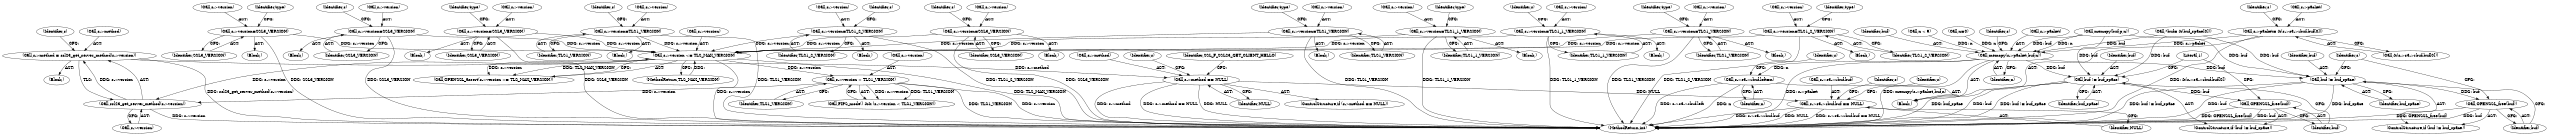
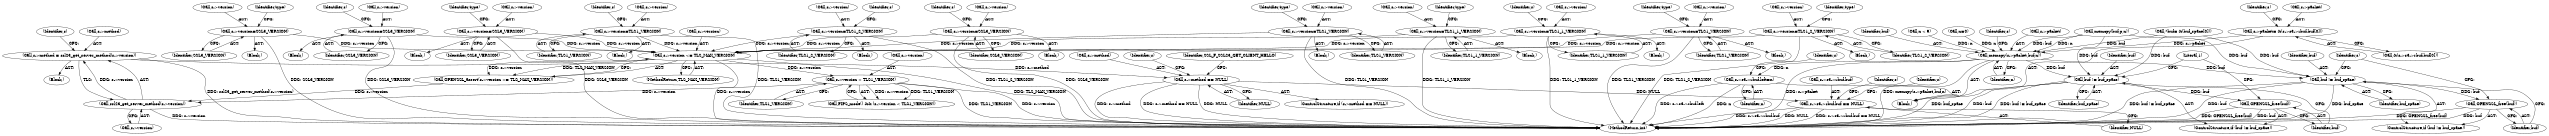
edge "(Call,s->version <= TLS_MAX_VERSION)" -> "(Call,ssl23_get_server_method(s->version))": now "(Call,OPENSSL_assert(s->version <= TLS_MAX_VERSION))" -> "(Call,ssl23_get_server_method(s->version))"
edge "(MethodReturn,TLS_MAX_VERSION)" -> "(Call,s->version <= TLS_MAX_VERSION)": label "DDG: " -> "AST: "
edge "(Call,s->packet= &(s->s3->rbuf.buf[0]))" -> "(MethodReturn,int)": removed, label "DDG: &(s->s3->rbuf.buf[0])"
